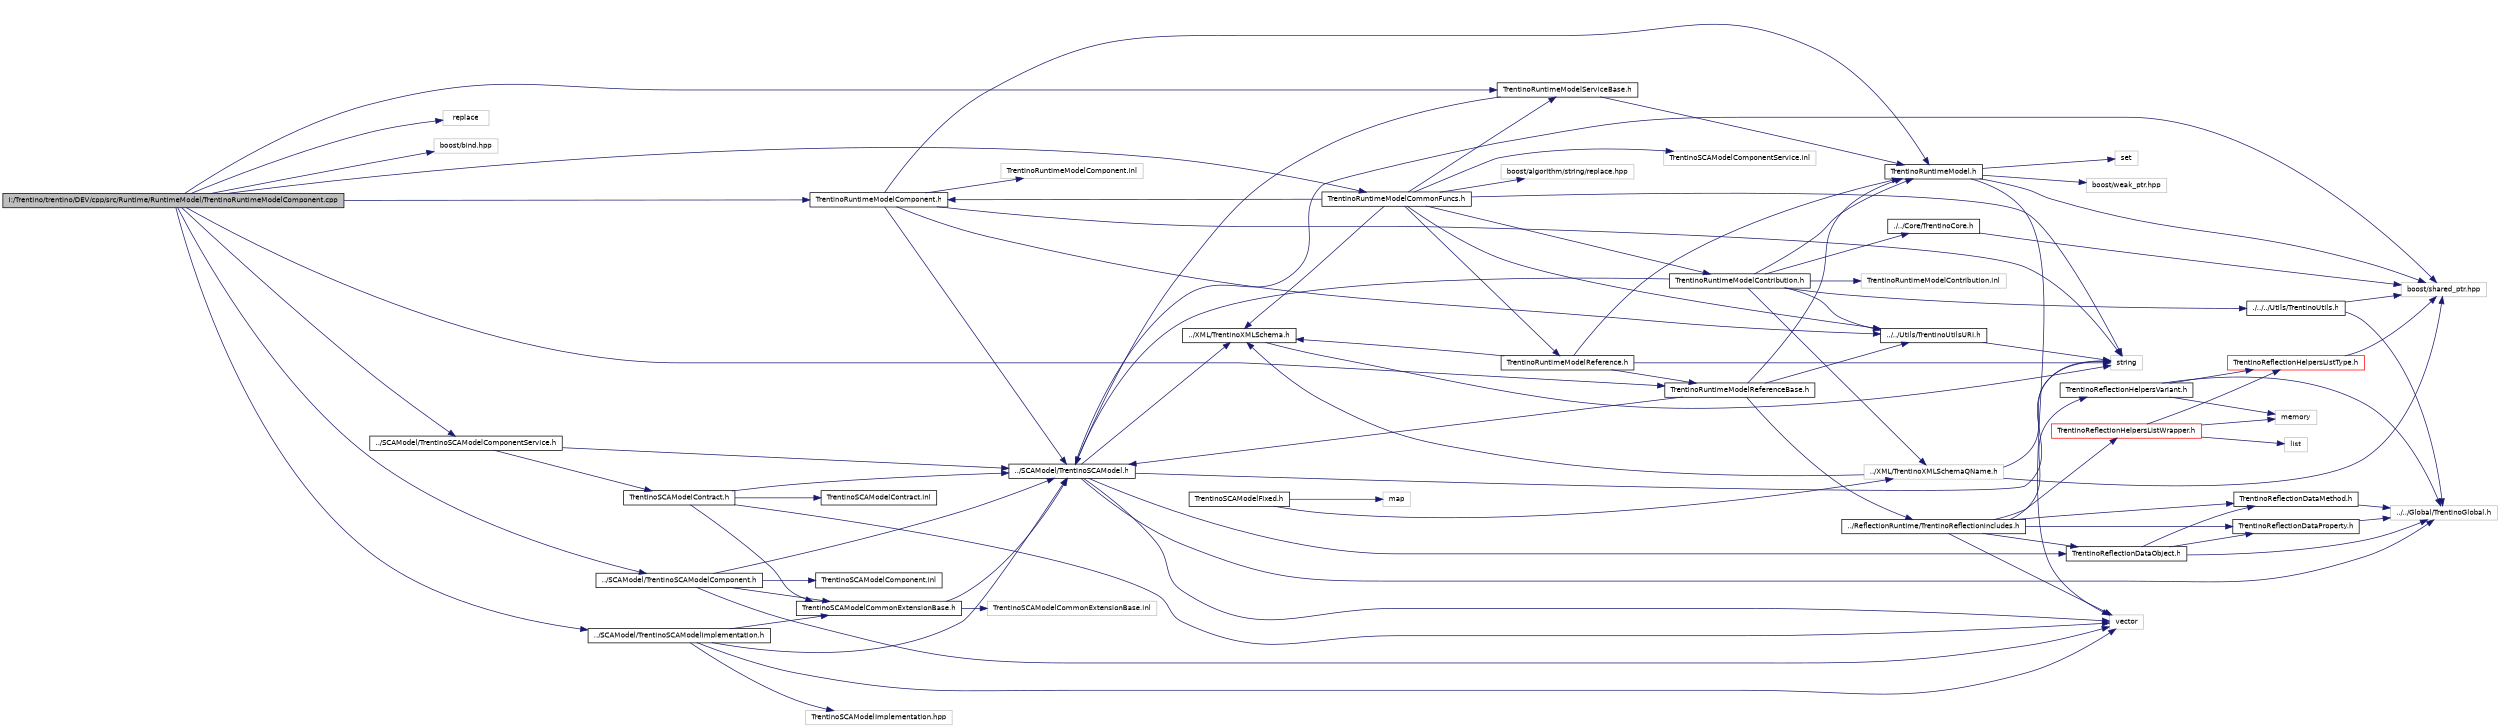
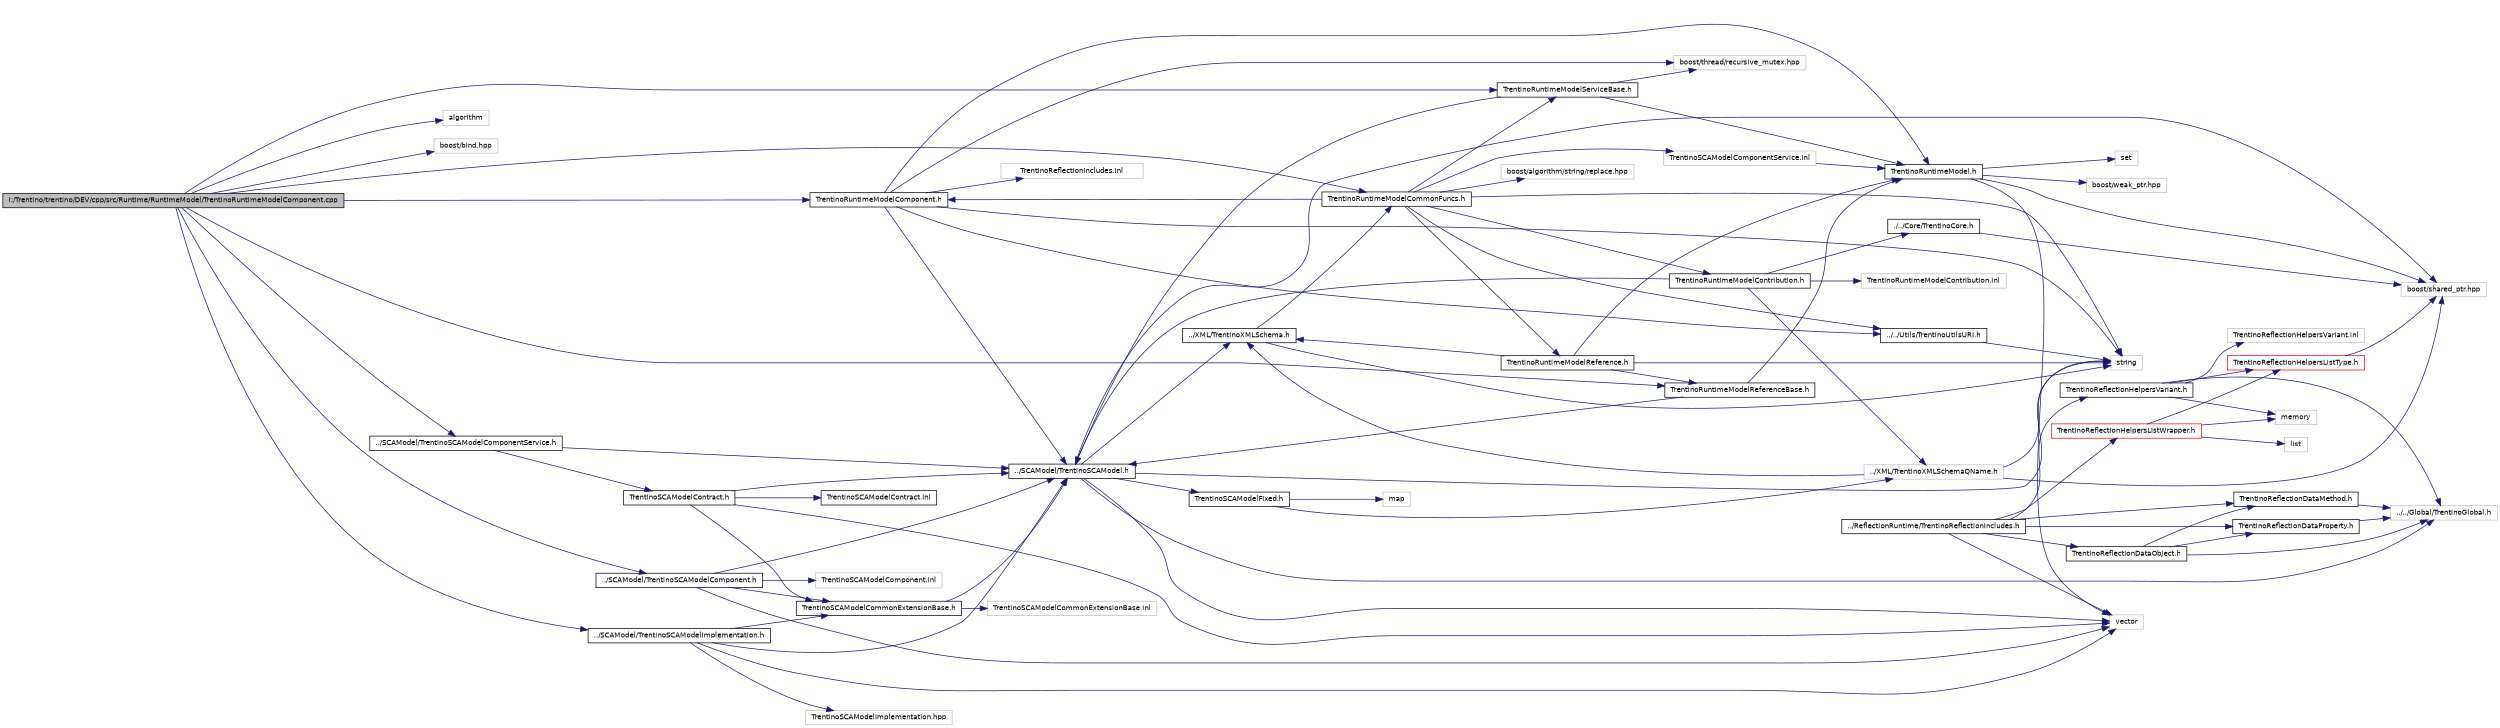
node "boost/thread/recursive_mutex.hpp": added
node "replace": label "replace" -> "algorithm"
node "TrentinoRuntimeModelComponent.inl": label "TrentinoRuntimeModelComponent.inl" -> "TrentinoReflectionIncludes.inl"
edge "TrentinoRuntimeModelContribution.h" -> "TrentinoRuntimeModel.h": now "TrentinoSCAModelComponentService.inl" -> "TrentinoRuntimeModel.h"
edge "TrentinoRuntimeModelCommonFuncs.h" -> "../XML/TrentinoXMLSchema.h": reversed
node "./../../Utils/TrentinoUtils.h": removed
edge "TrentinoRuntimeModelContribution.h" -> "../../Utils/TrentinoUtilsURI.h": removed
node "TrentinoReflectionHelpersVariant.inl": added
edge "TrentinoRuntimeModelReferenceBase.h" -> "../../Utils/TrentinoUtilsURI.h": removed
edge "TrentinoRuntimeModelReferenceBase.h" -> "../ReflectionRuntime/TrentinoReflectionIncludes.h": removed
edge "../SCAModel/TrentinoSCAModel.h" -> "TrentinoReflectionDataObject.h": now "../SCAModel/TrentinoSCAModel.h" -> "TrentinoSCAModelFixed.h"
node "TrentinoSCAModelComponent.inl": color black -> grey75
